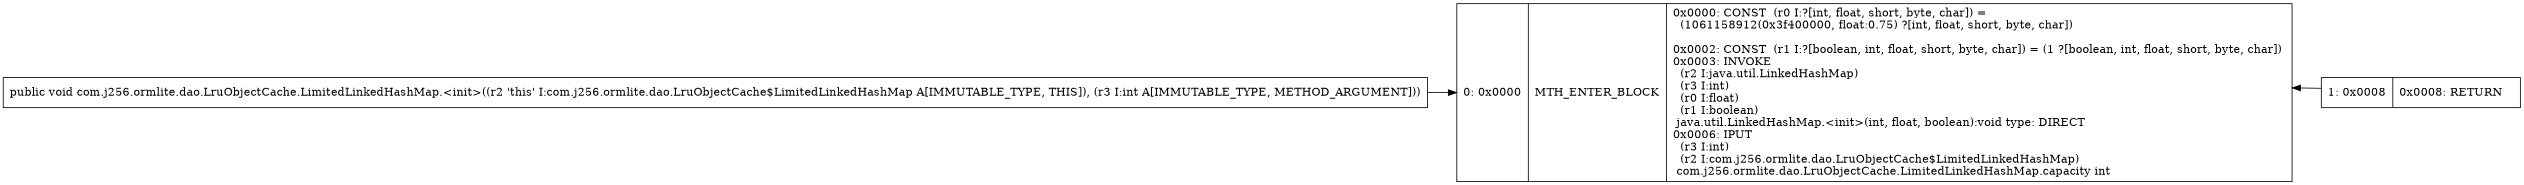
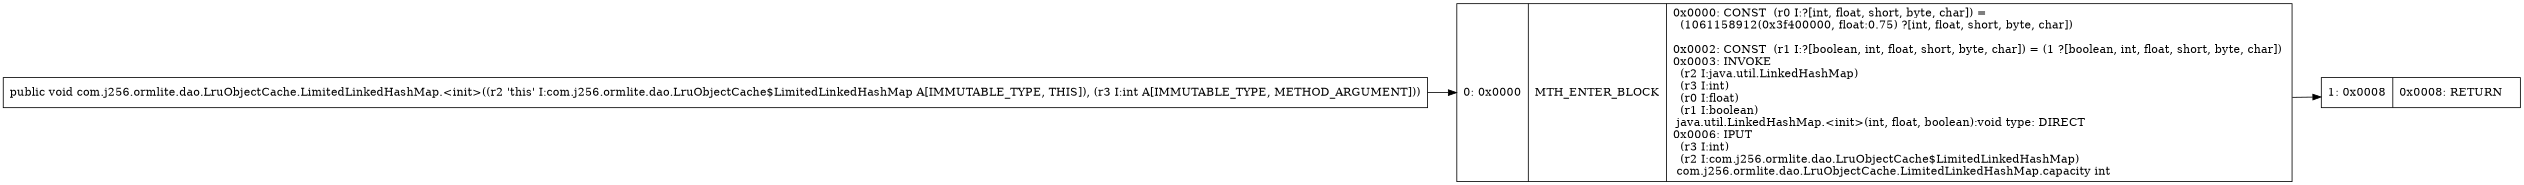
edge "1: 0x0008" -> "0: 0x0000": reversed
